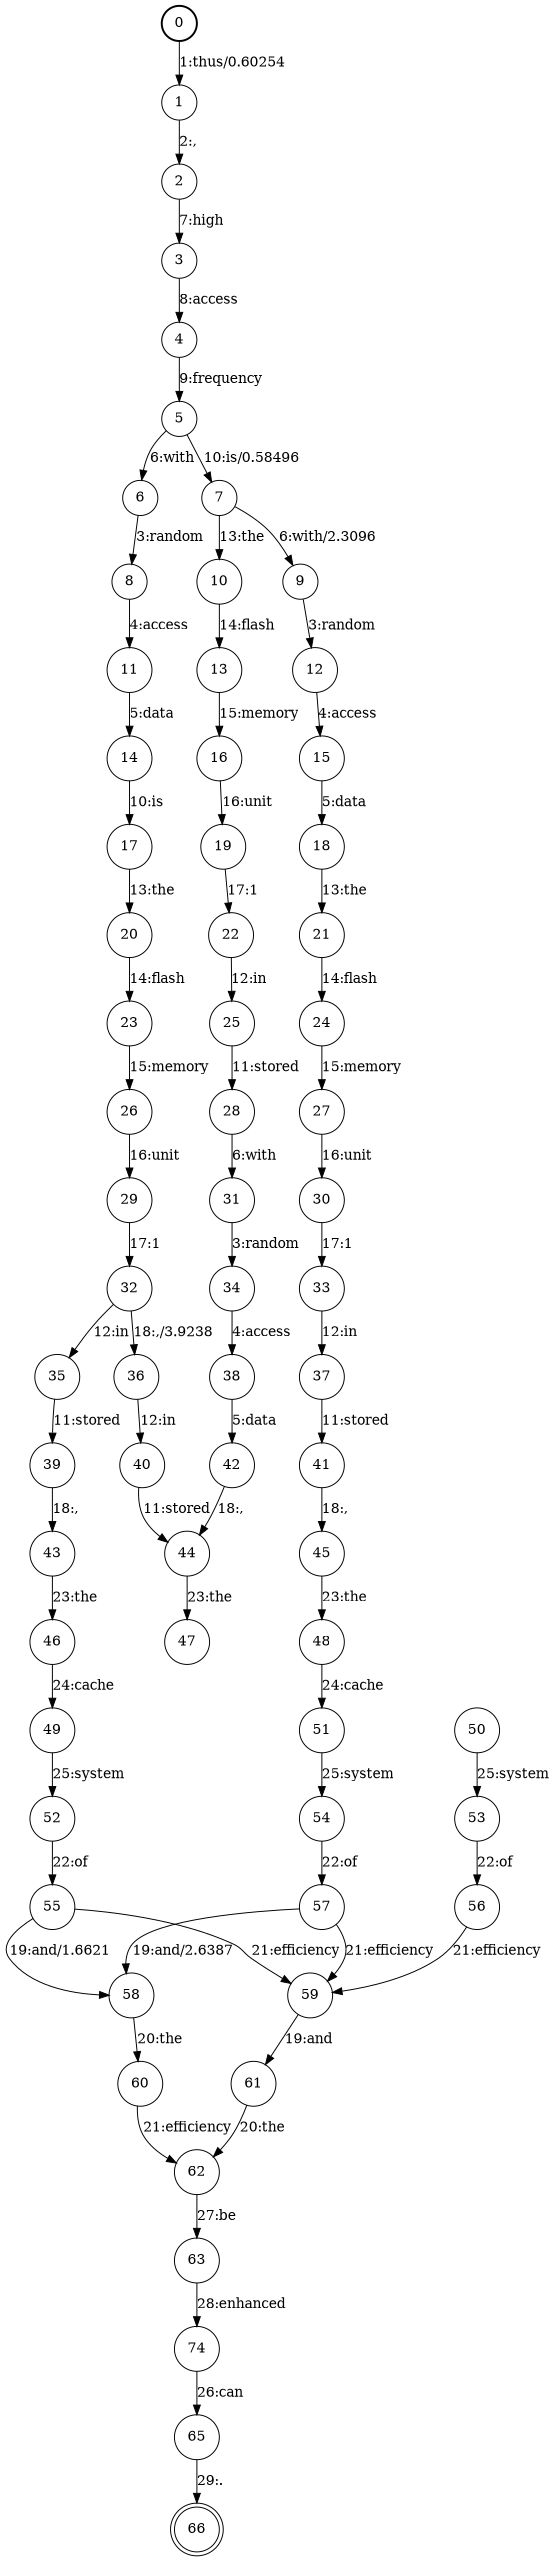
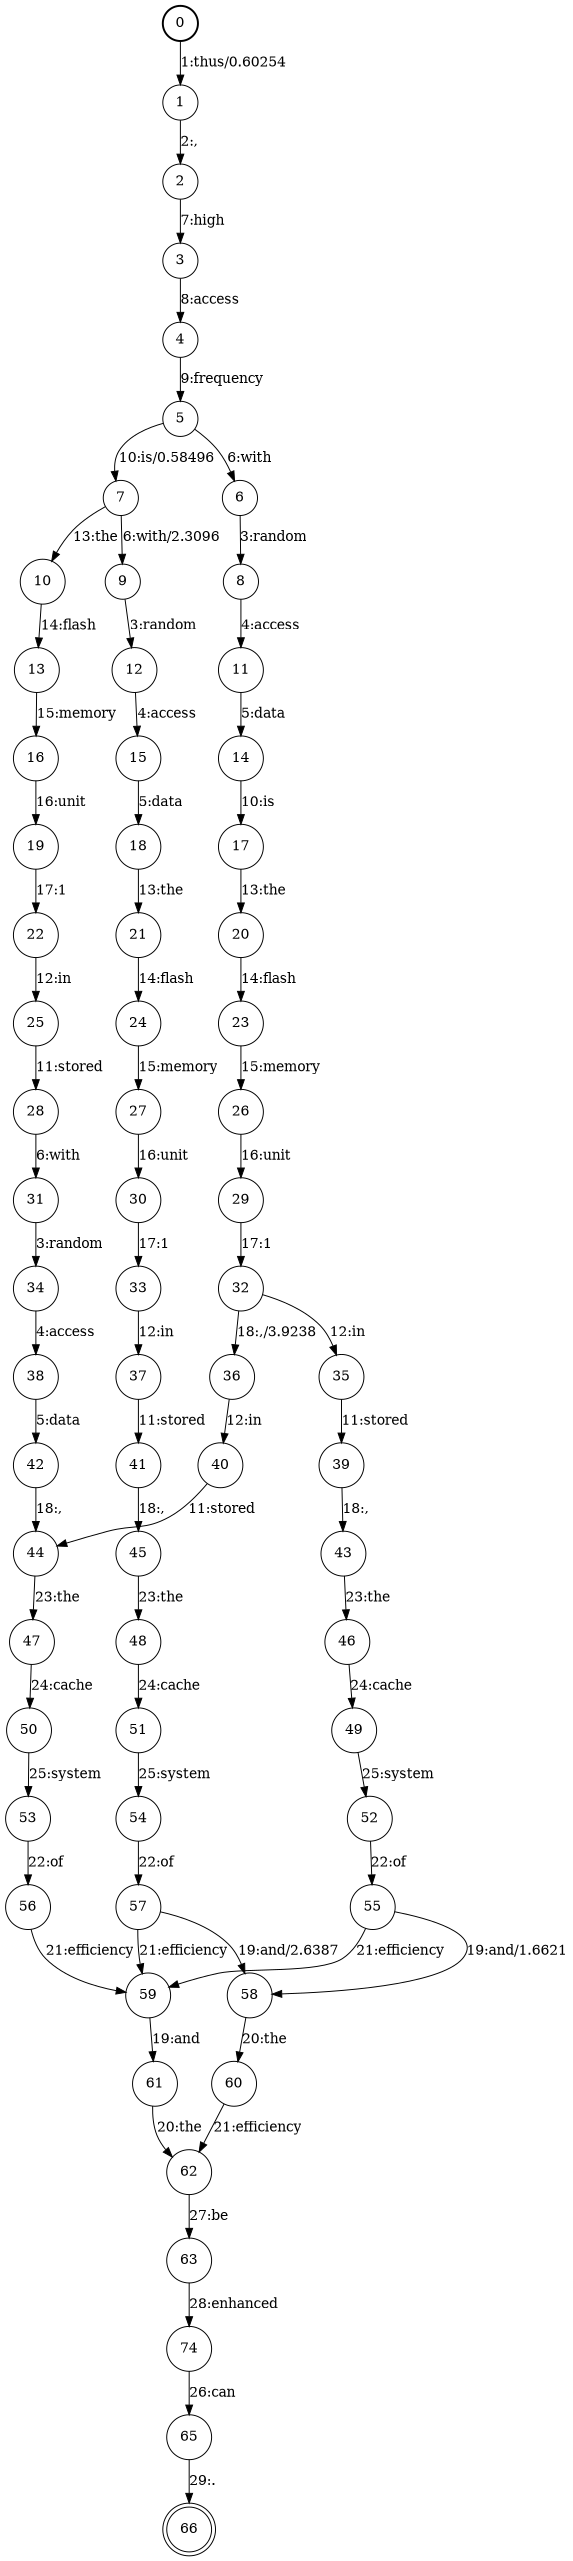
edge "47" -> "50": added, label "24:cache"
